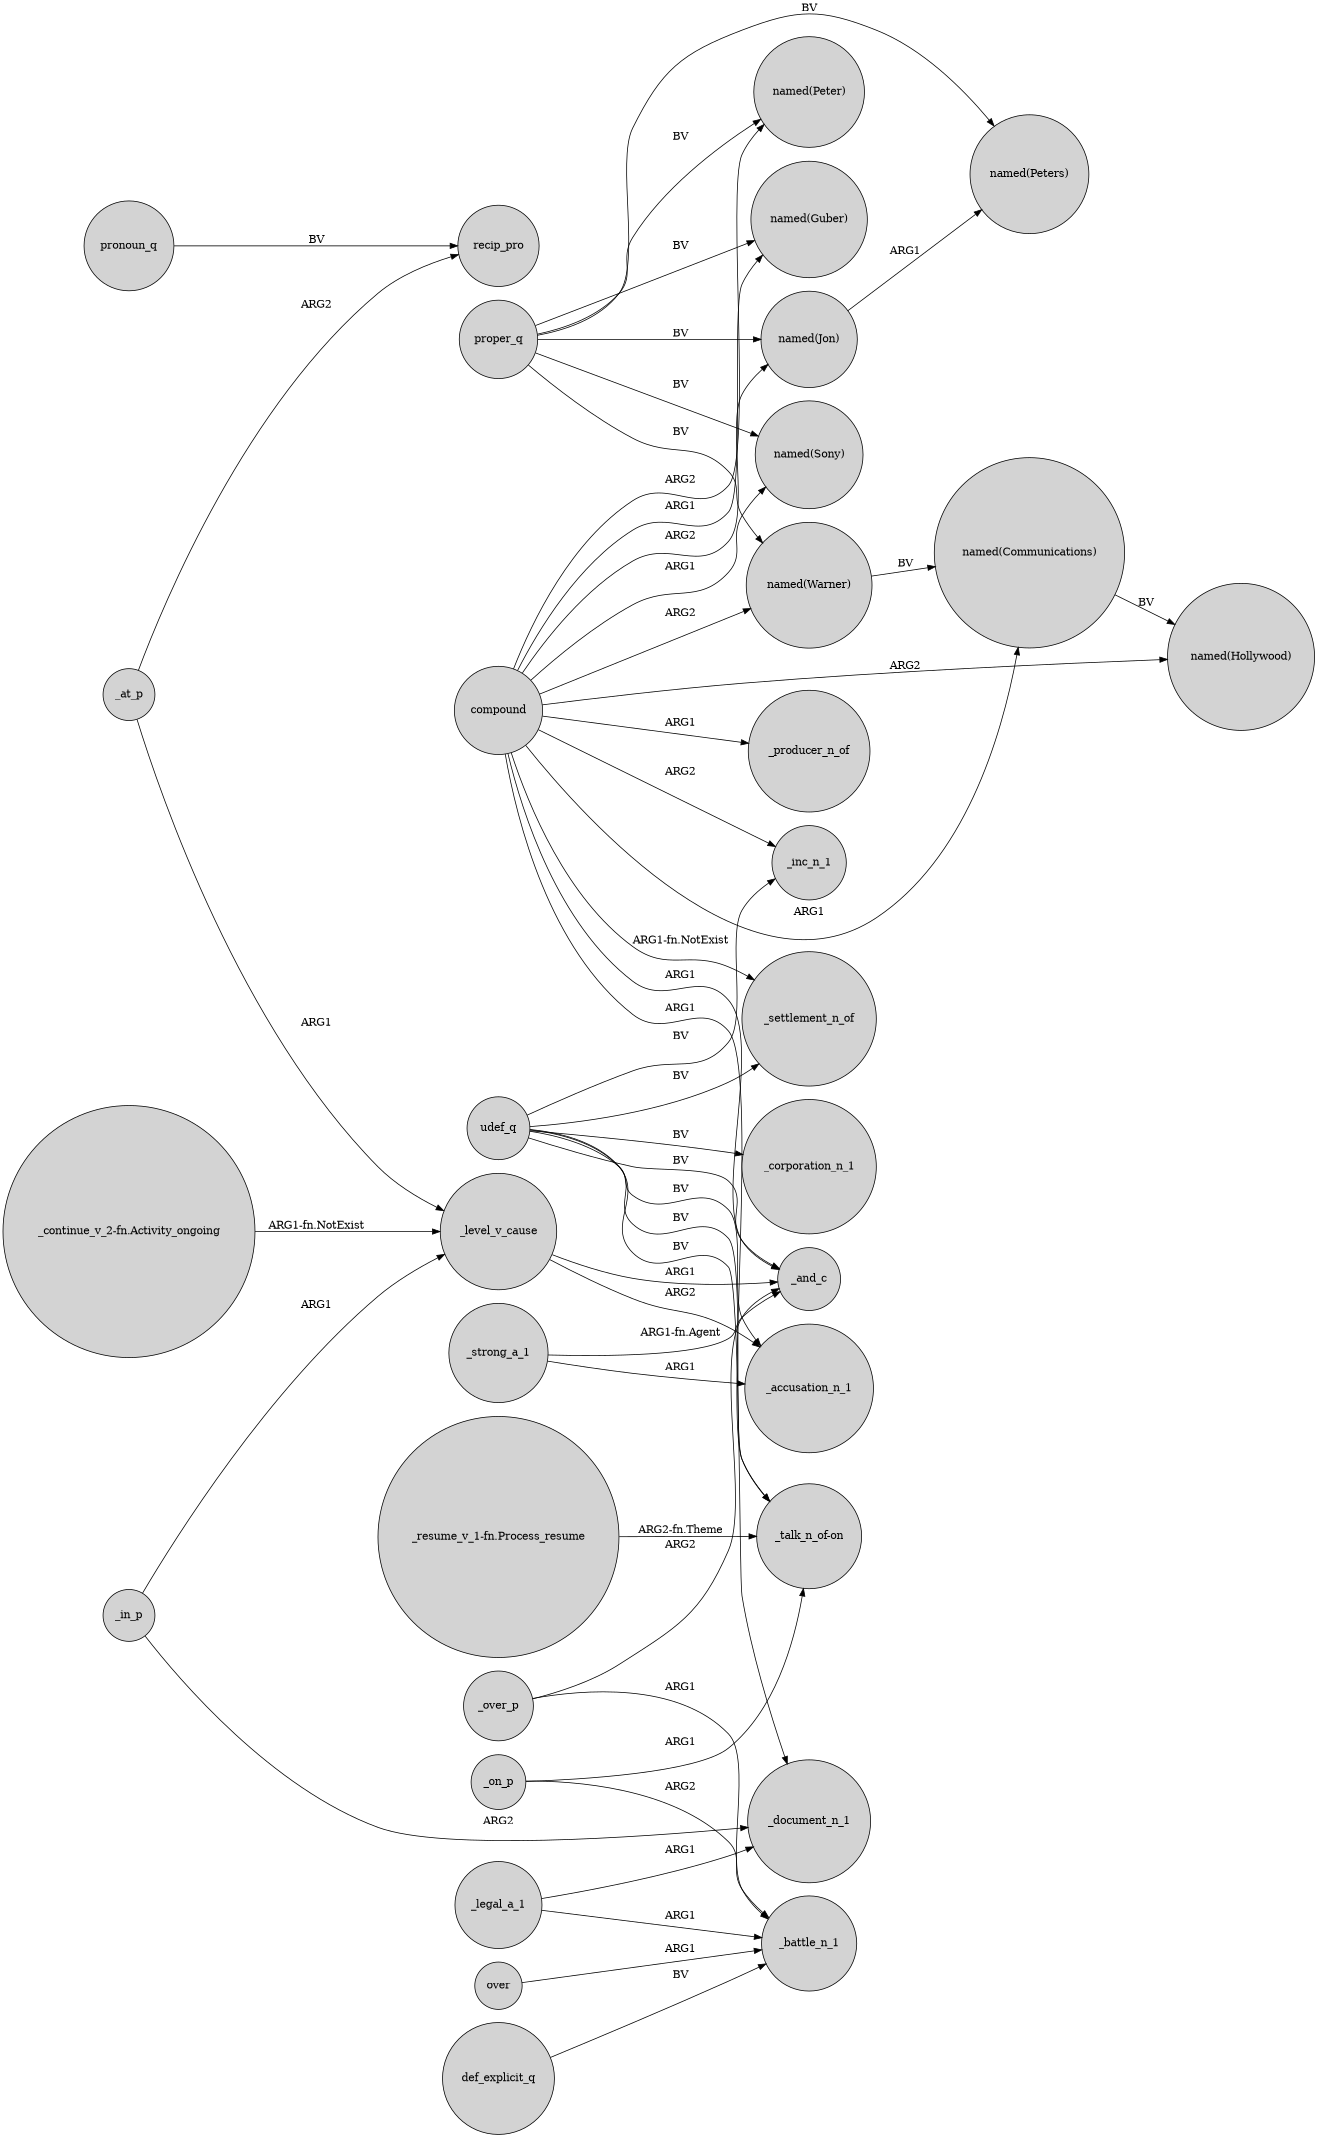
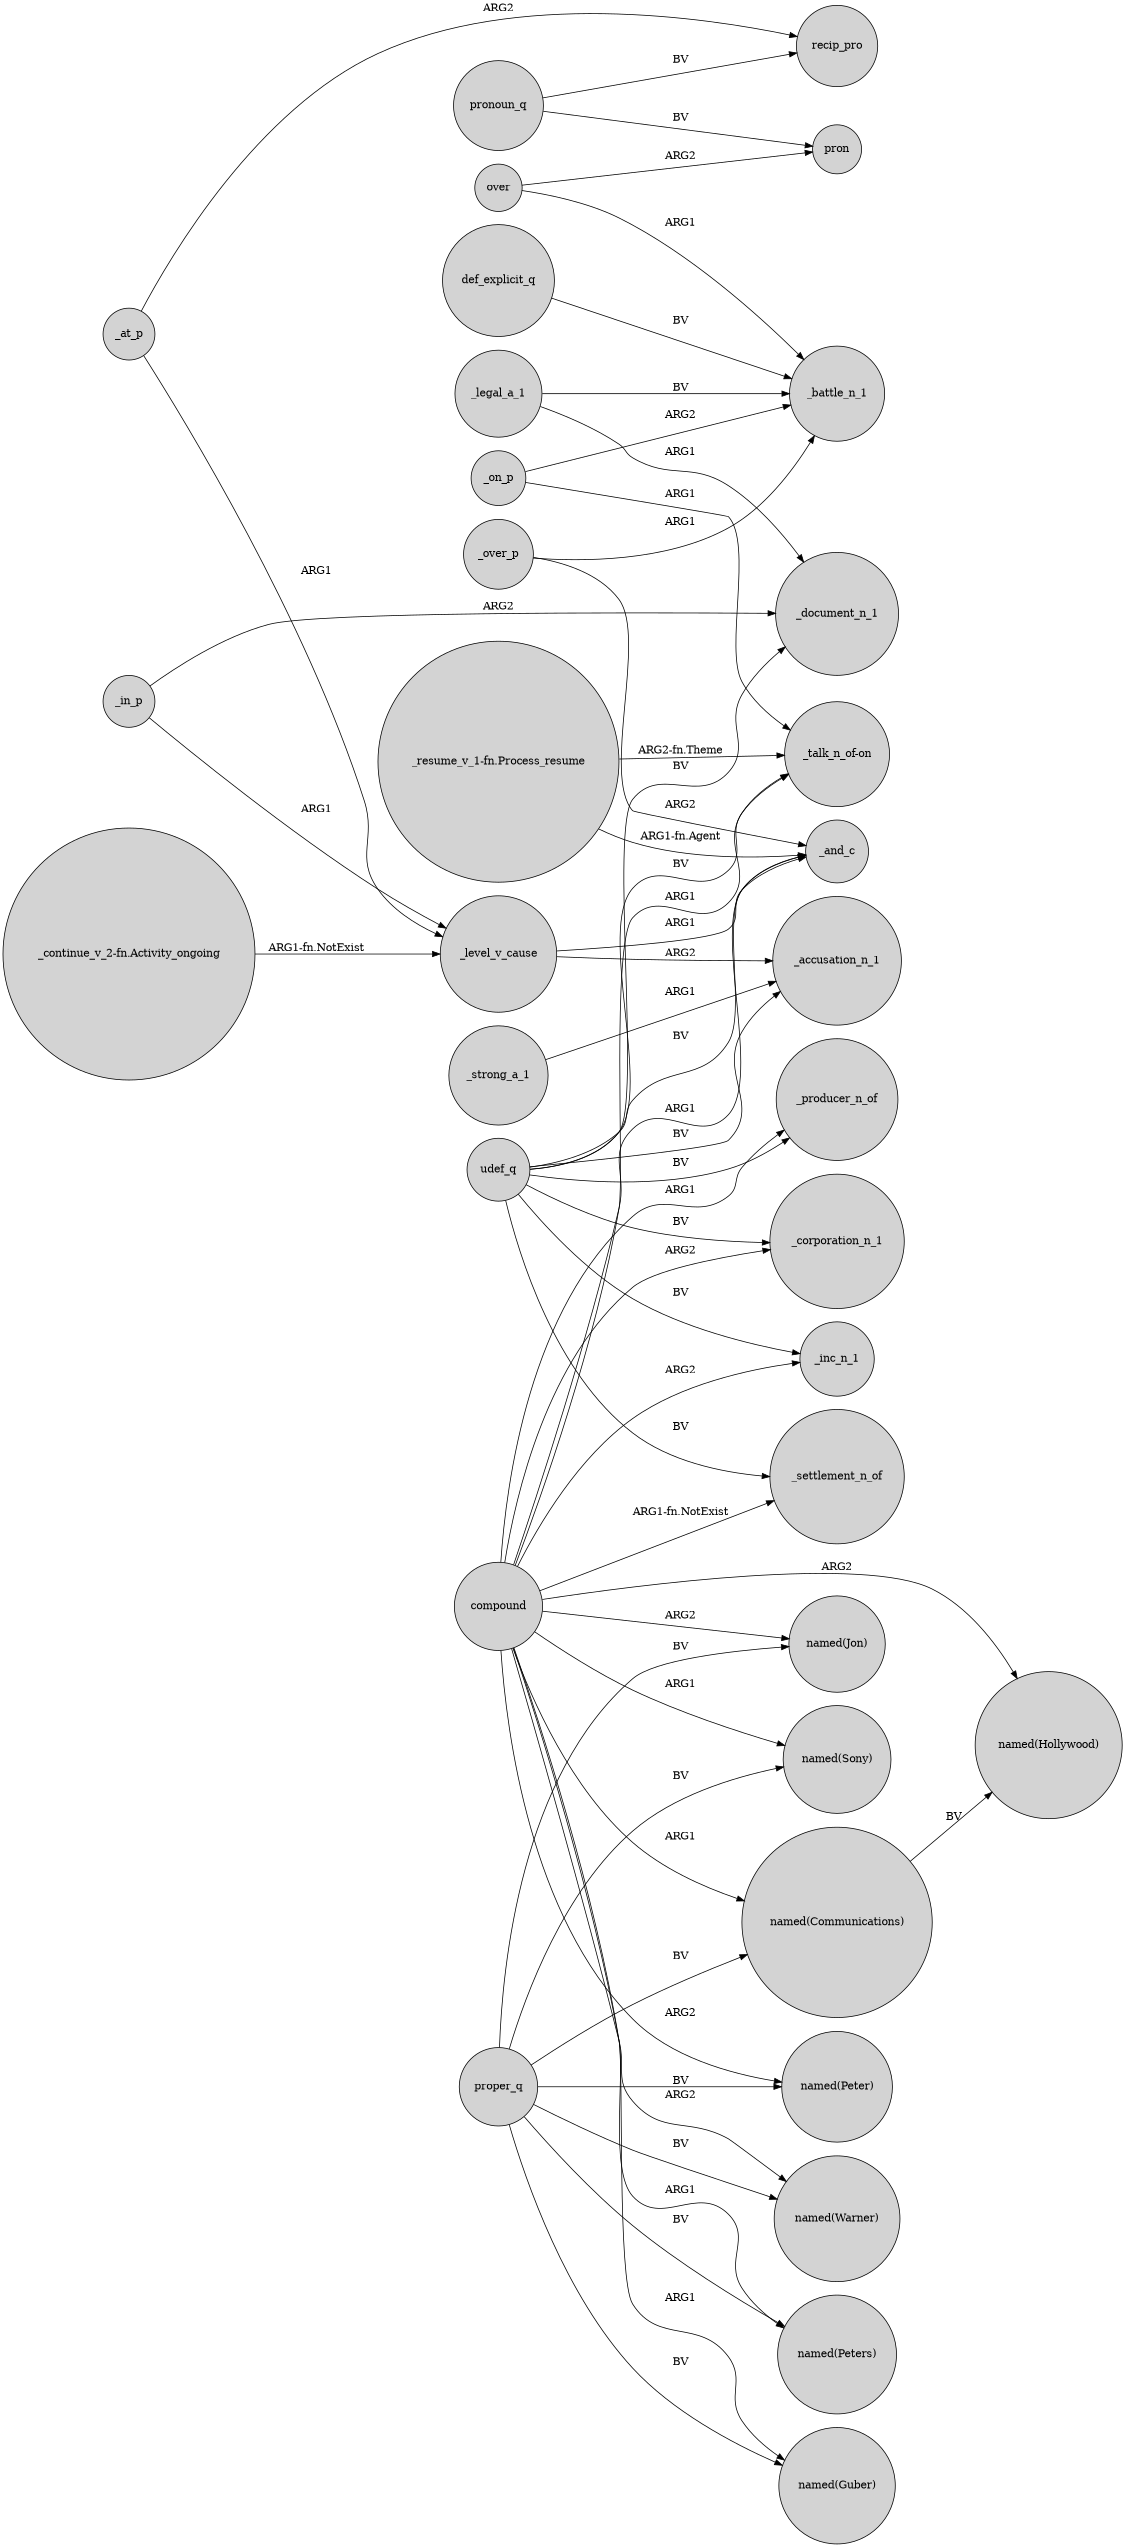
node "pron": added
edge "named(Jon)" -> "named(Peters)": now "compound" -> "named(Peters)"
edge "named(Warner)" -> "named(Communications)": now "proper_q" -> "named(Communications)"
edge "udef_q" -> "_producer_n_of": added, label "BV"
edge "_strong_a_1" -> "_and_c": now "_resume_v_1-fn.Process_resume" -> "_and_c"
edge "compound" -> "_corporation_n_1": added, label "ARG2"
edge "_legal_a_1" -> "_battle_n_1": label "ARG1" -> "BV"
